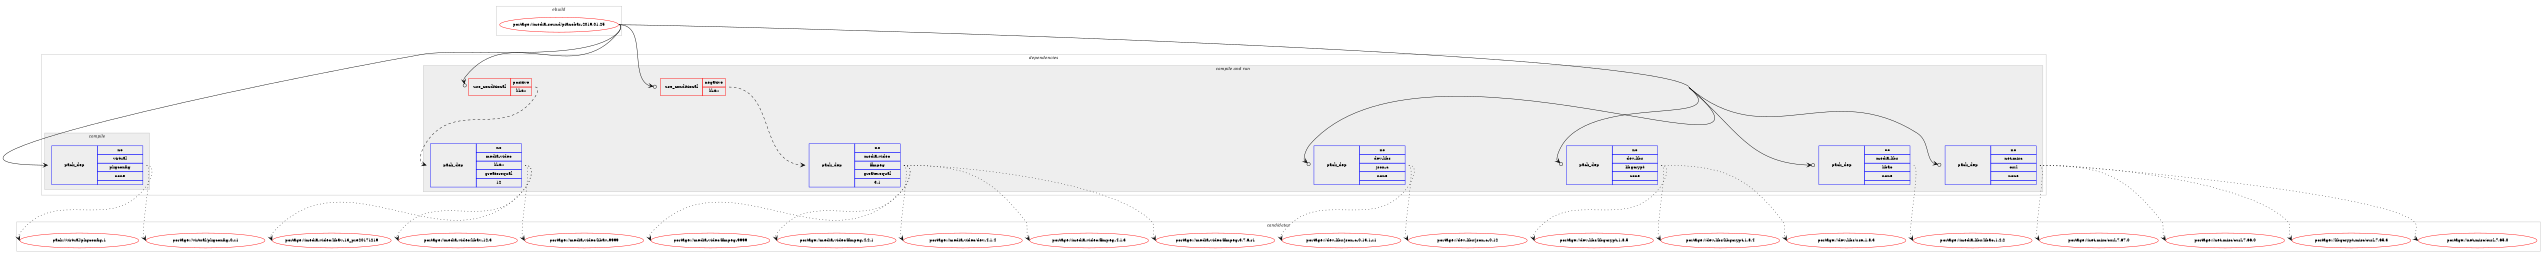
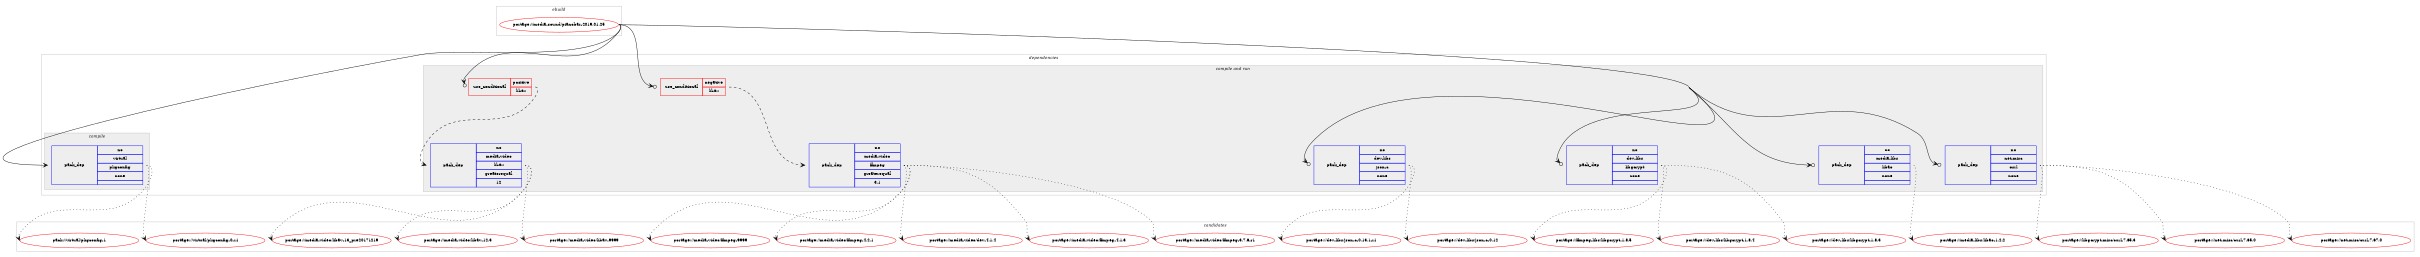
node "portage://dev-libs/libgcrypt-1.8.5": label "portage://dev-libs/libgcrypt-1.8.5" -> "portage://ffmpeg-libs/libgcrypt-1.8.5"
node "portage://dev-libs/use-1.8.3": label "portage://dev-libs/use-1.8.3" -> "portage://dev-libs/libgcrypt-1.8.3"
node "portage://net-misc/curl-7.66.0": removed
